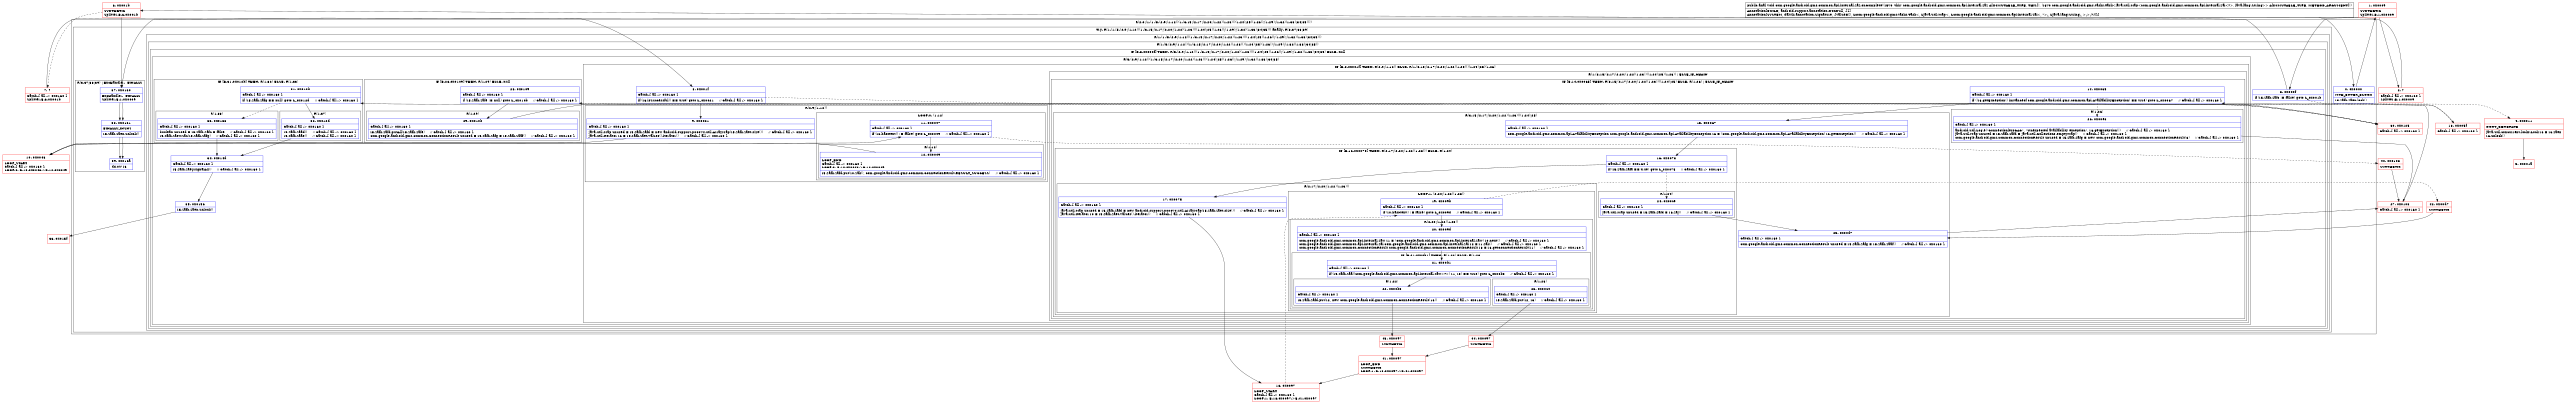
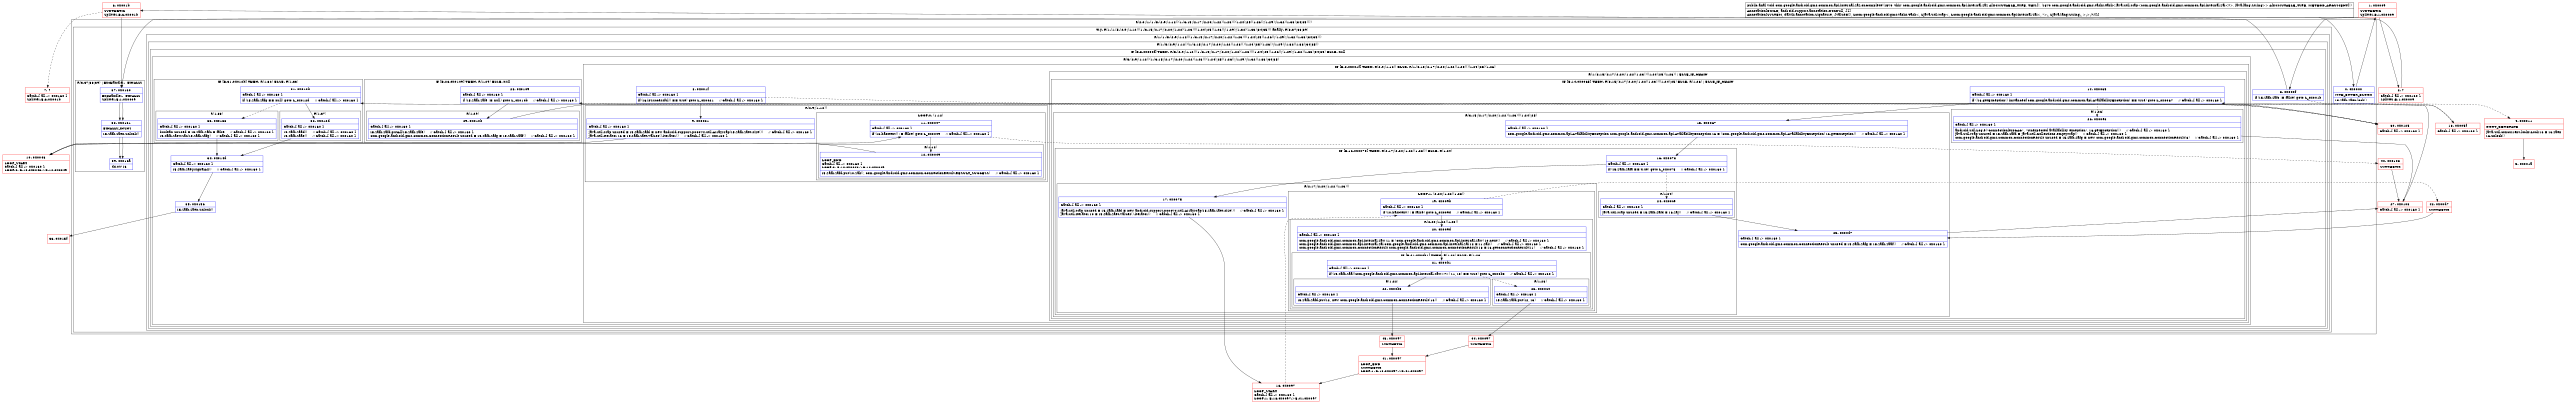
edge "7: ?" -> "8: 0x001f": removed
edge "21: 0x00b1" -> "23: 0x00c4": added
